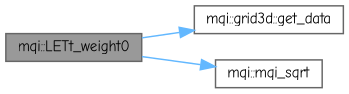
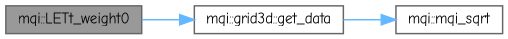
edge "mqi::LETt_weight0" -> "mqi::mqi_sqrt": now "mqi::grid3d::get_data" -> "mqi::mqi_sqrt"
